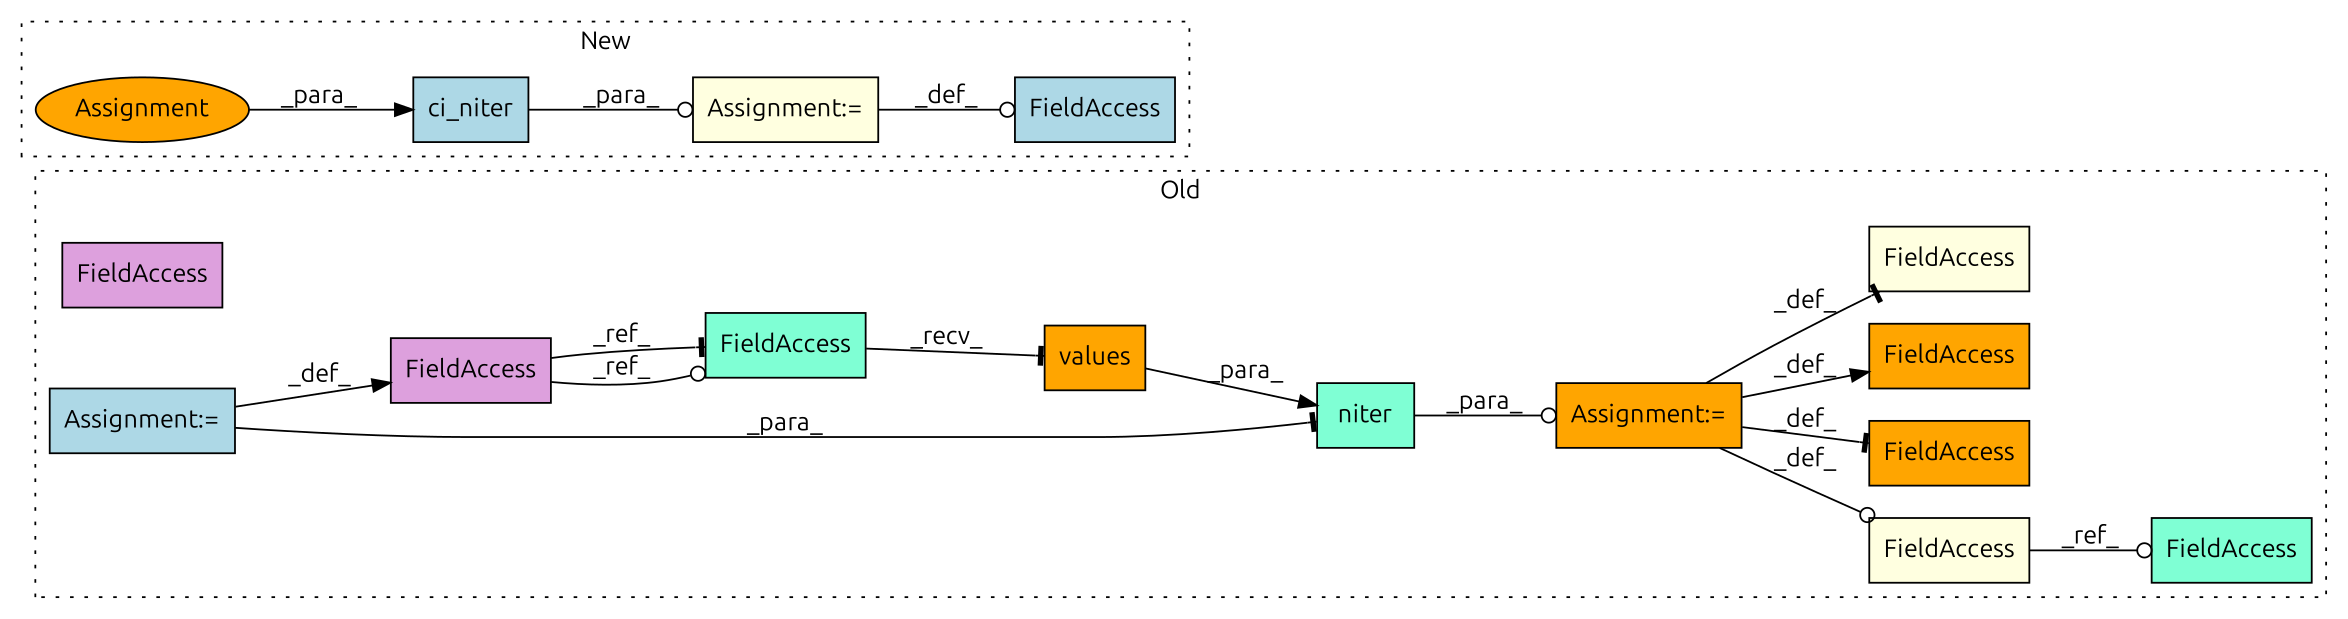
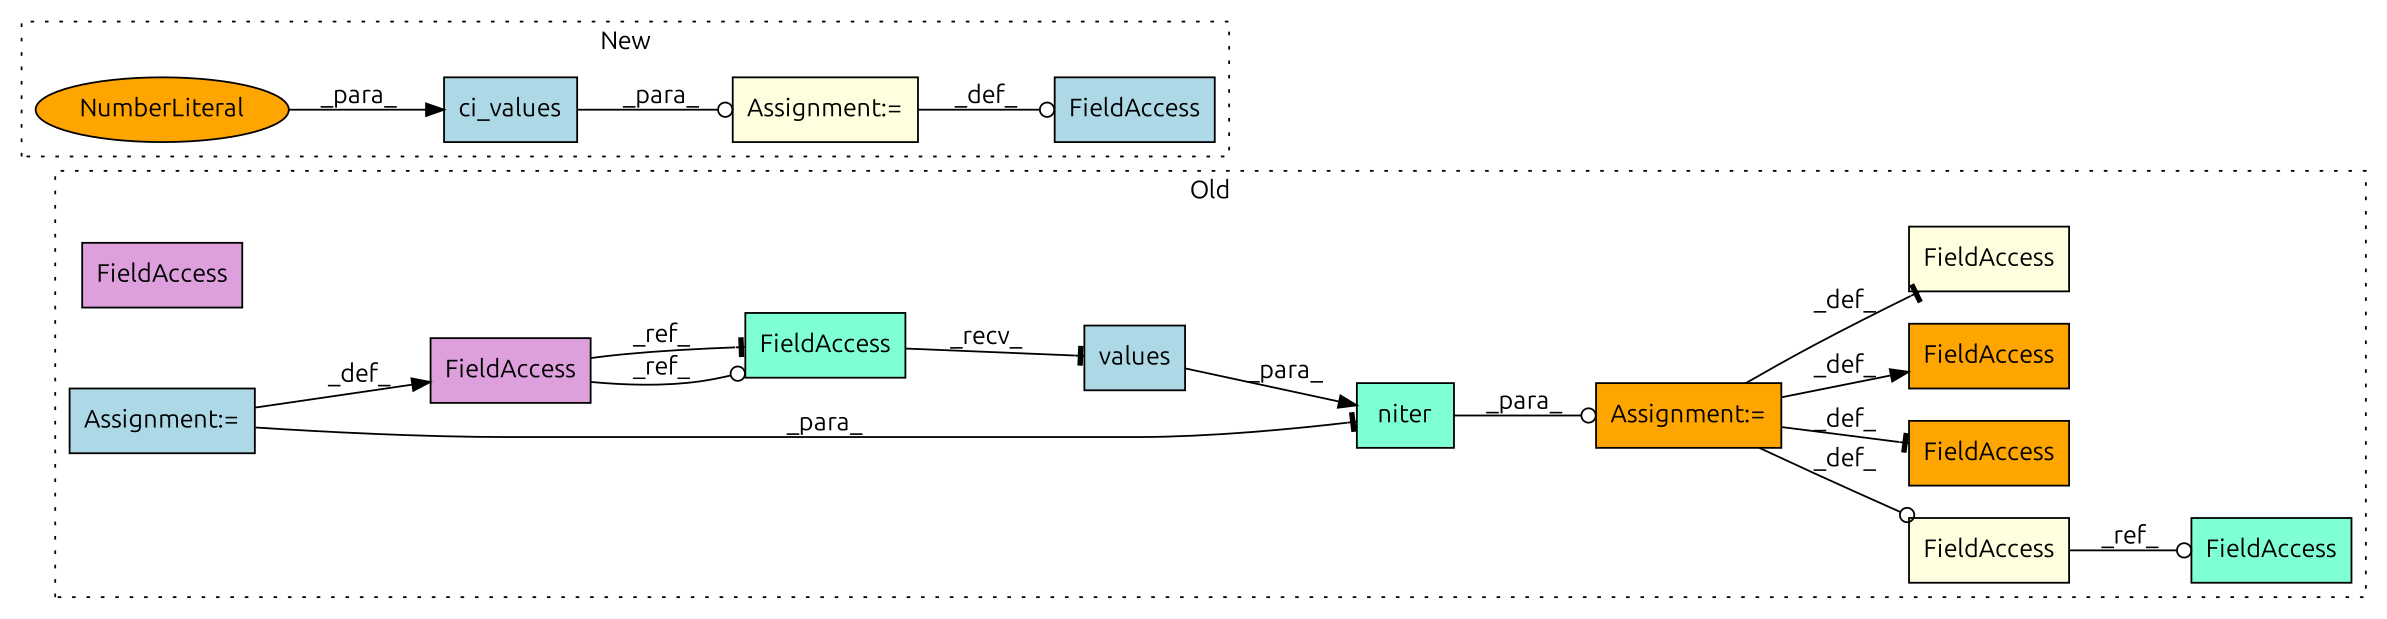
node "Assignment": label "Assignment" -> "NumberLiteral"
node "ci_niter": label "ci_niter" -> "ci_values"
node "values": fillcolor orange -> lightblue
